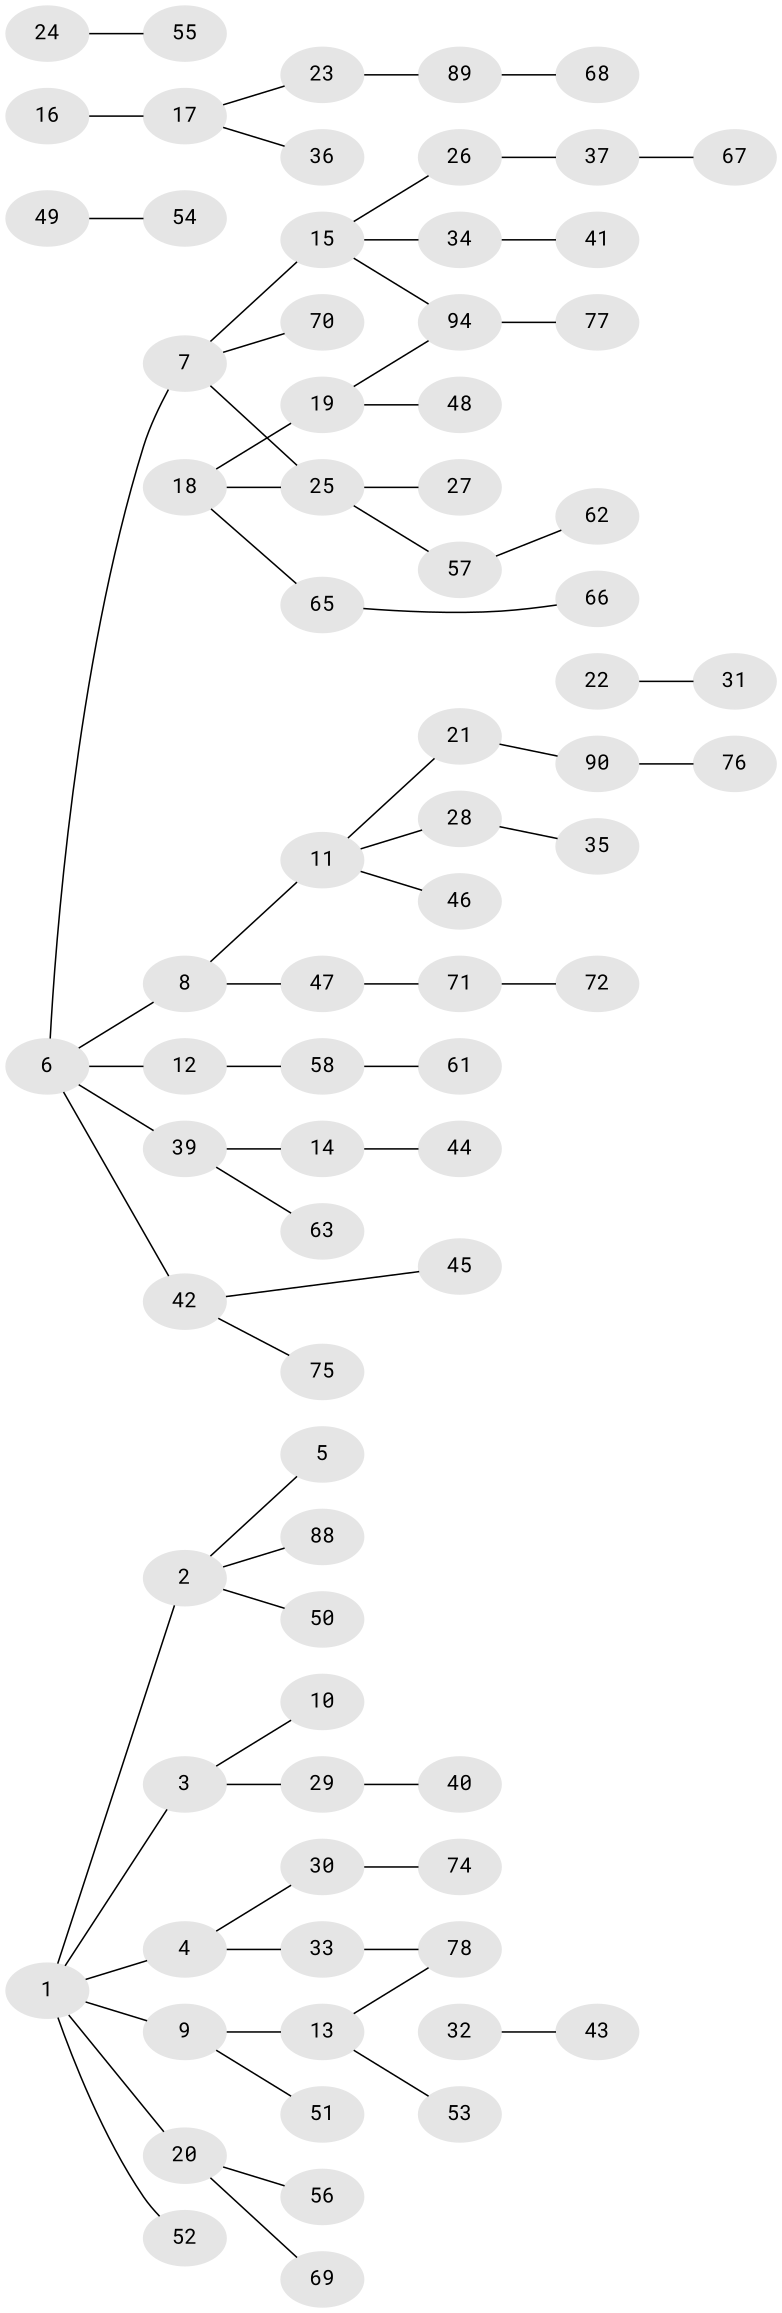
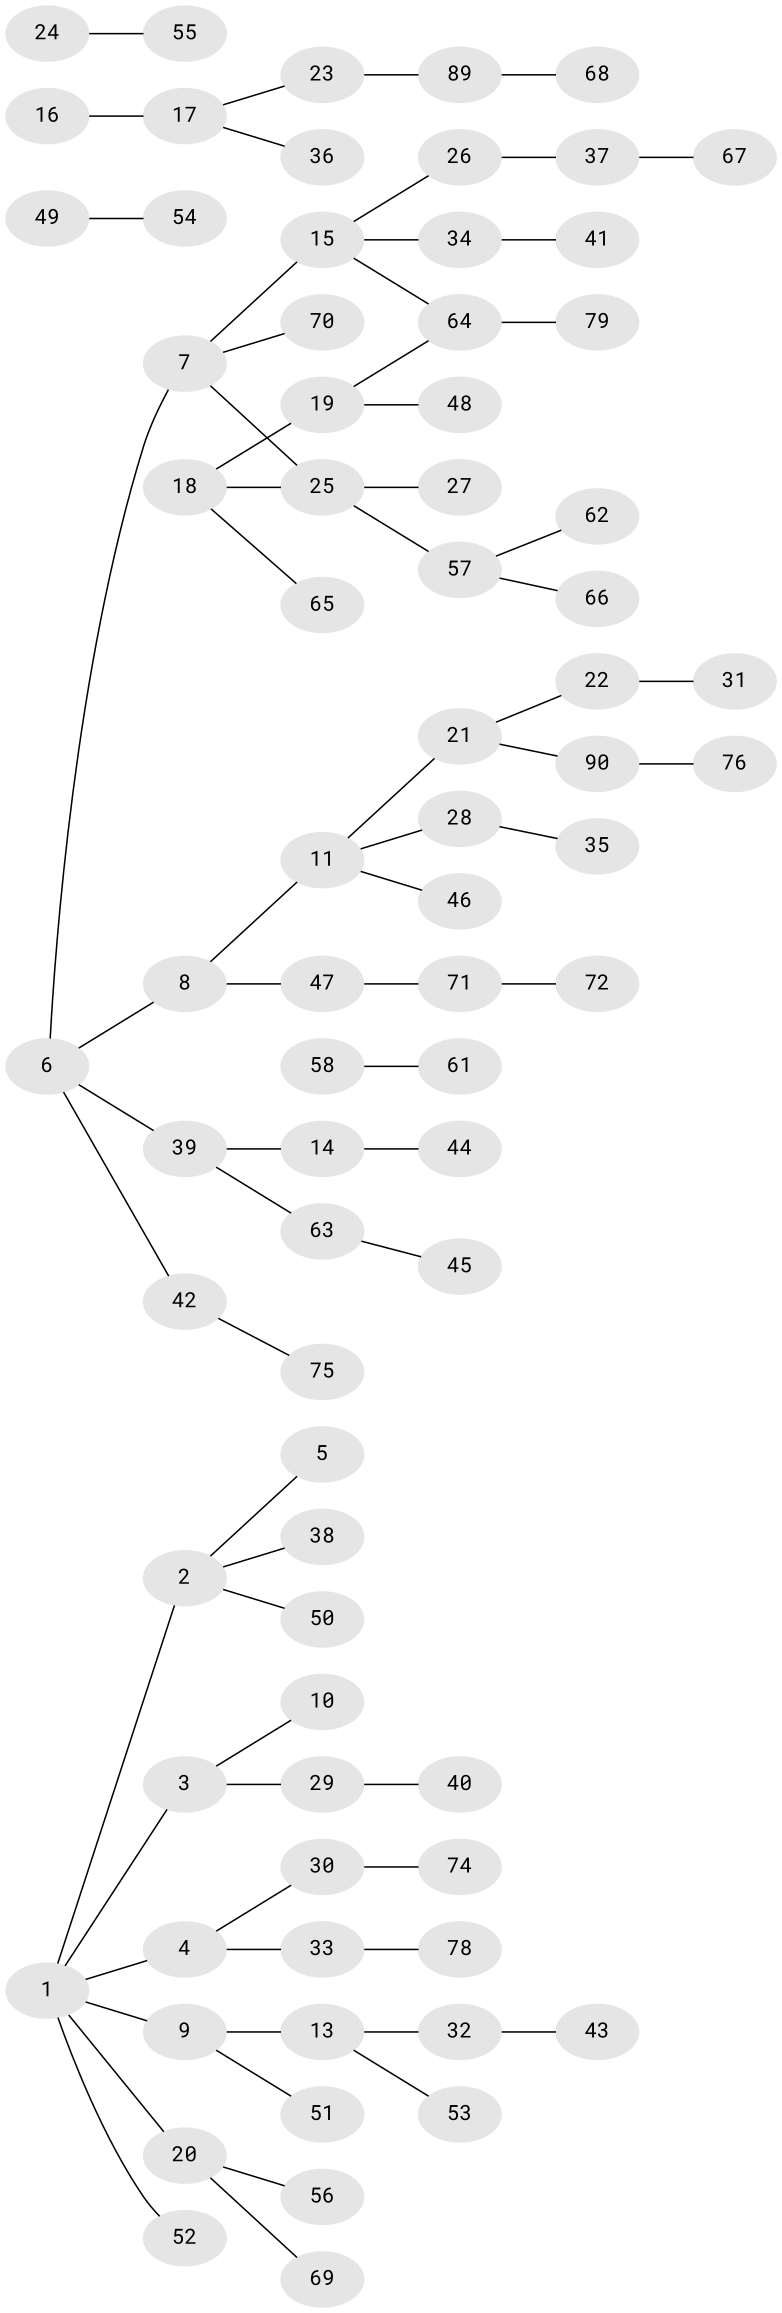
node "94": label "94" -> "64"
node "77": label "77" -> "79"
edge "66" -- "65": now "66" -- "57"
edge "22" -- "21": added
node "12": removed
edge "45" -- "42": now "45" -- "63"
node "88": label "88" -> "38"
edge "78" -- "13": now "32" -- "13"
